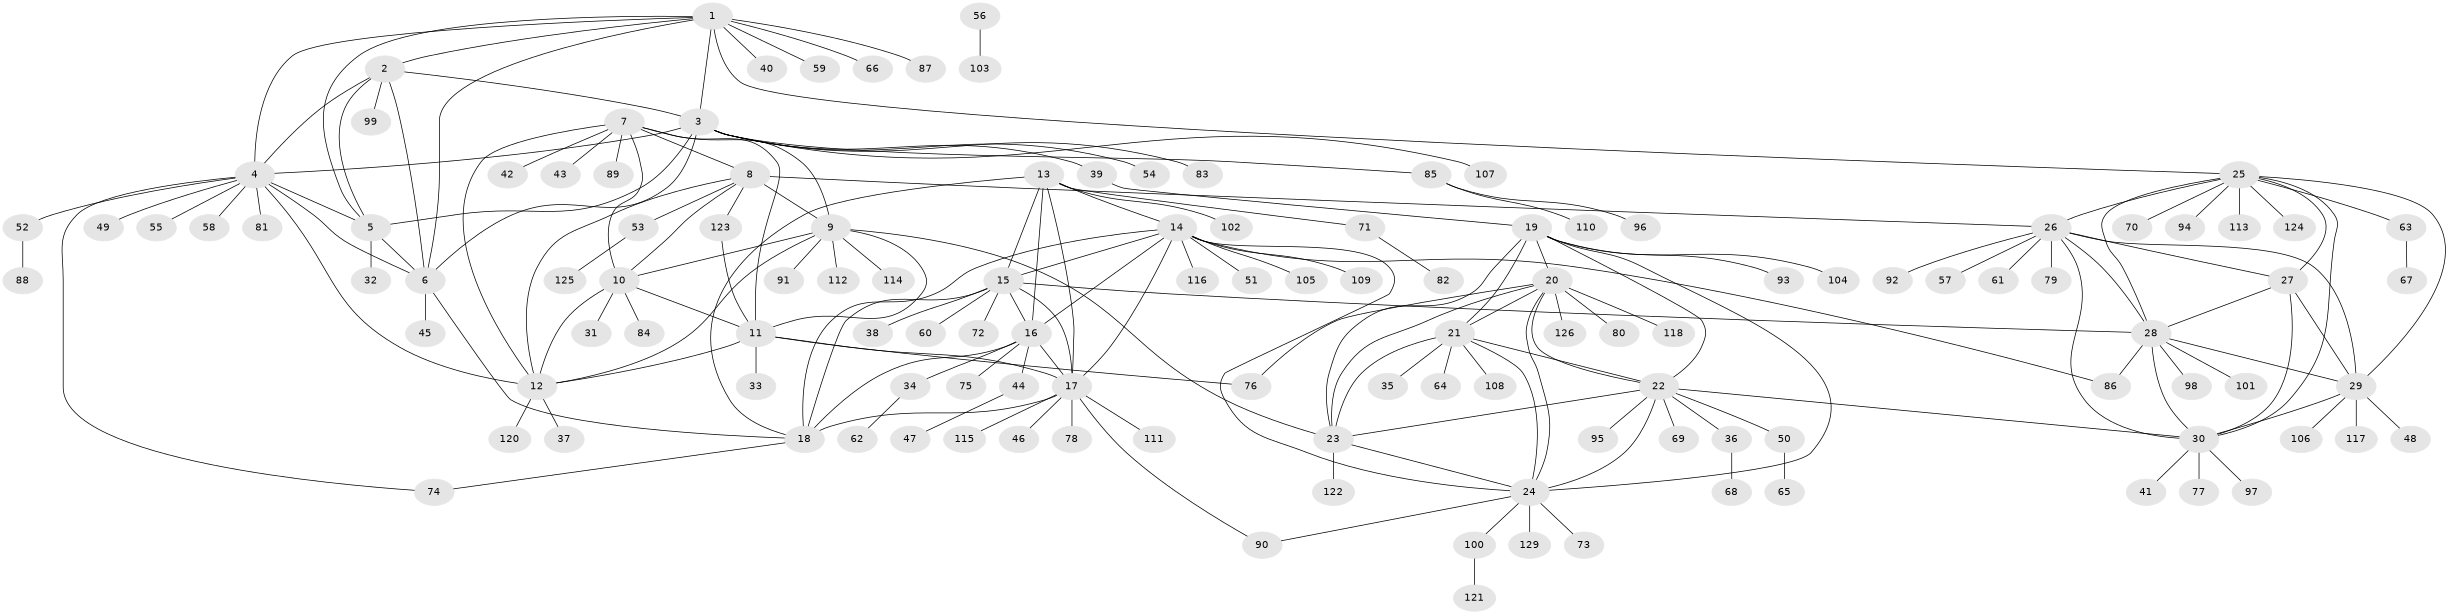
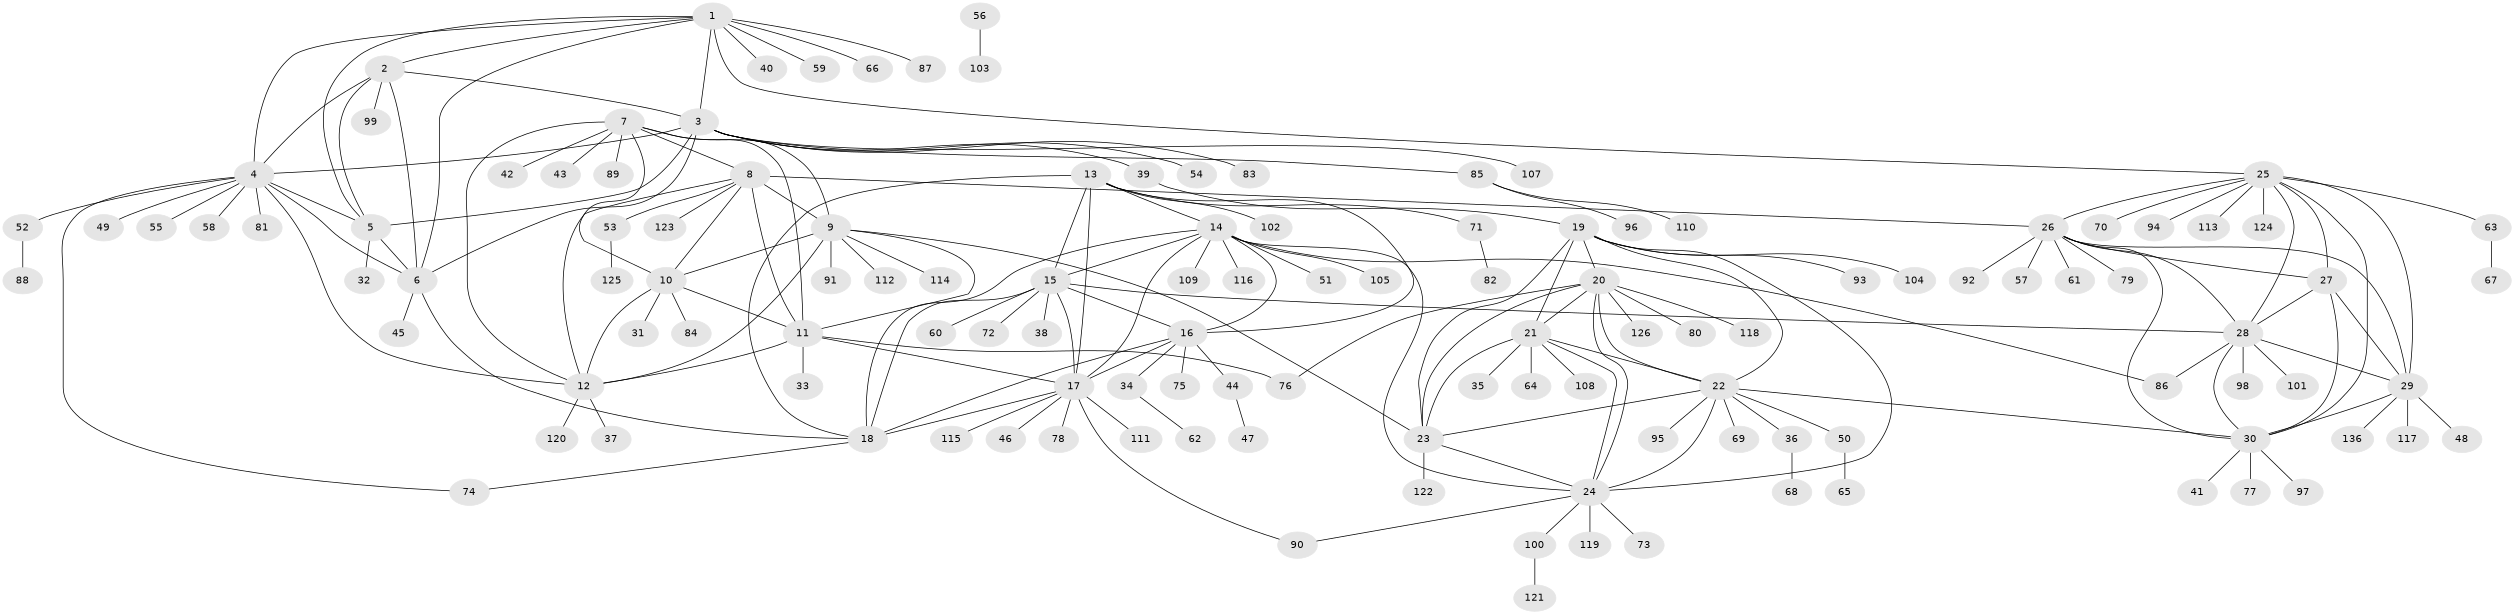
edge "123" -- "11": now "8" -- "11"
node "106": label "106" -> "136"
node "129": label "129" -> "119"
